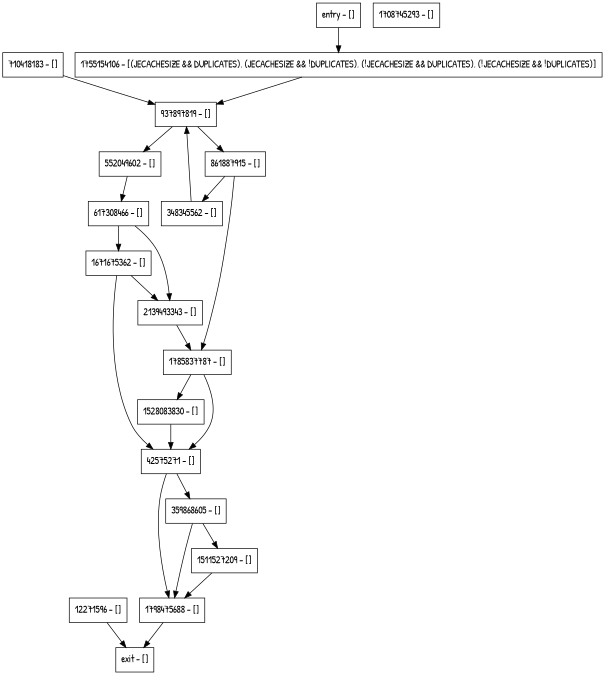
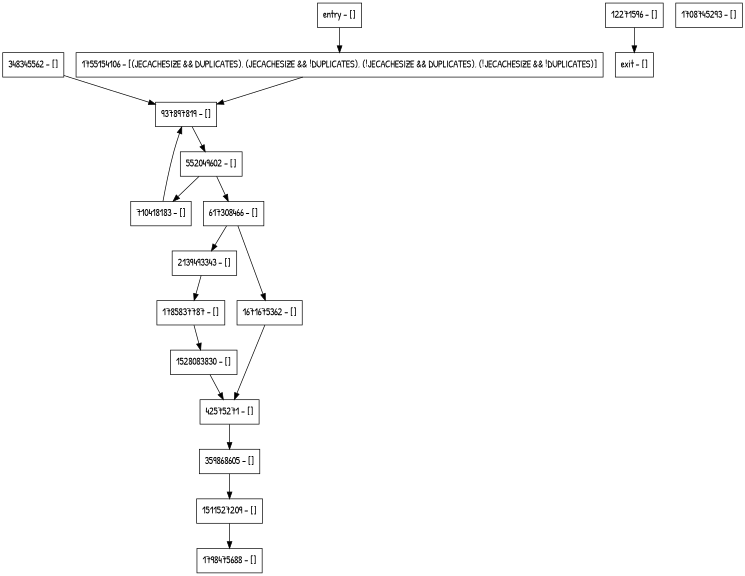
node "861887915 - []": removed
edge "552049602 - []" -> "710418183 - []": added
edge "1671675362 - []" -> "2139493343 - []": removed
edge "1785837787 - []" -> "42575271 - []": removed
edge "42575271 - []" -> "1798475688 - []": removed
edge "359868605 - []" -> "1798475688 - []": removed
edge "1798475688 - []" -> "exit - []": removed
